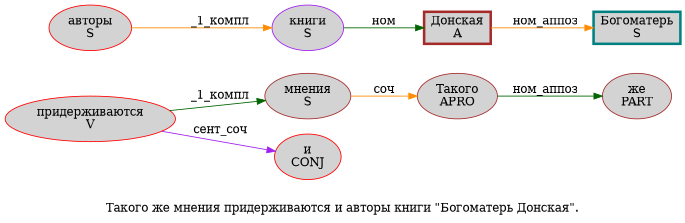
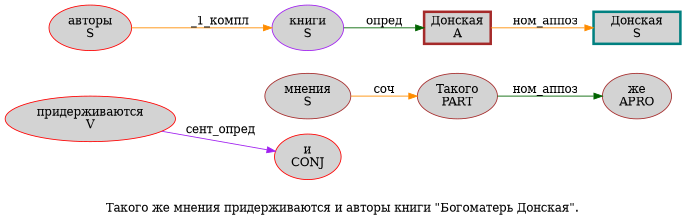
edge "книги S" -> "Донская A": label "ном" -> "опред"
node "Богоматерь S": label "Богоматерь S" -> "Донская S"
node "Такого APRO": label "Такого APRO" -> "Такого PART"
node "же PART": label "же PART" -> "же APRO"
edge "придерживаются V" -> "мнения S": removed, label "_1_компл"
edge "придерживаются V" -> "и CONJ": label "сент_соч" -> "сент_опред"
